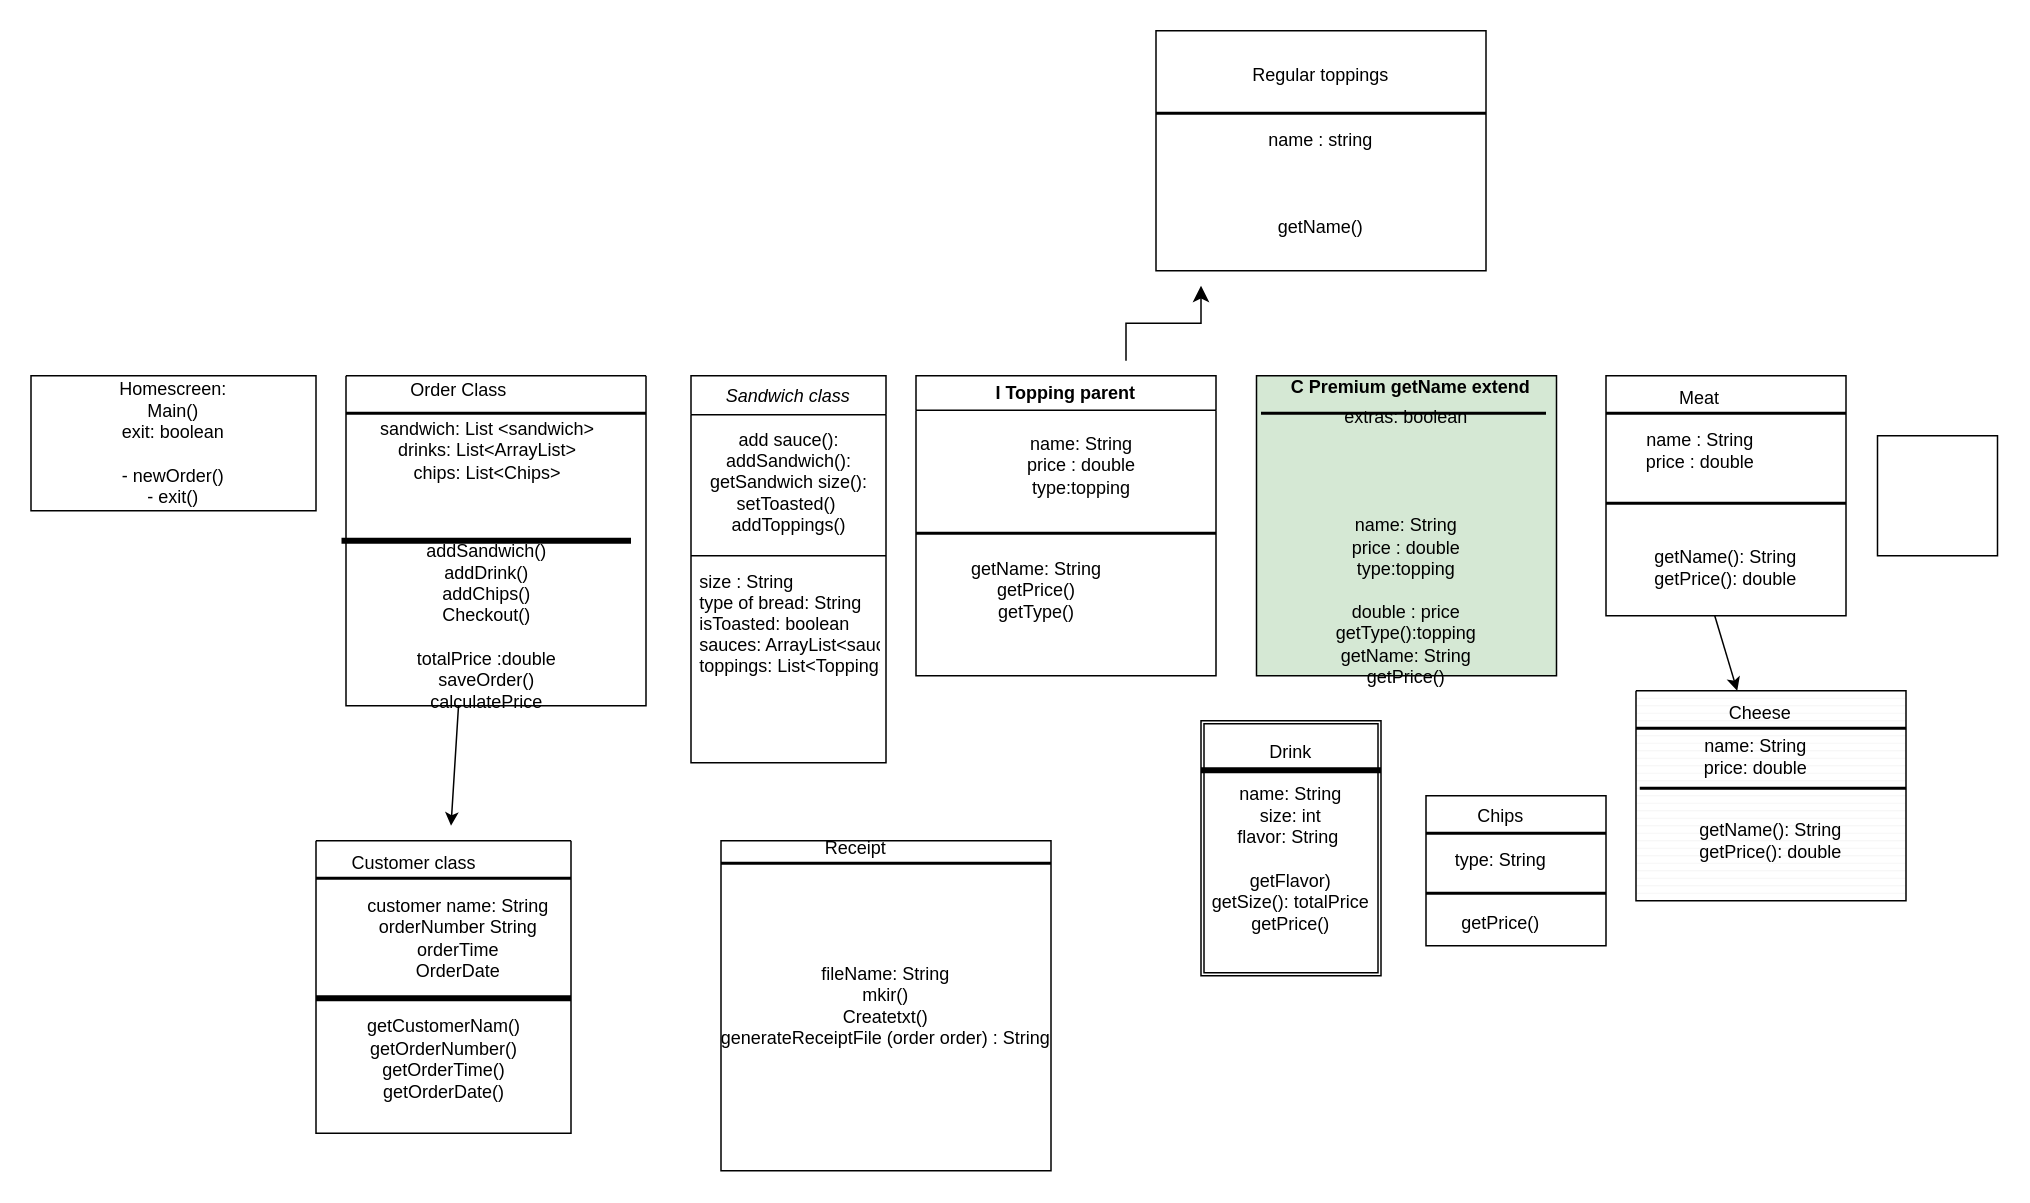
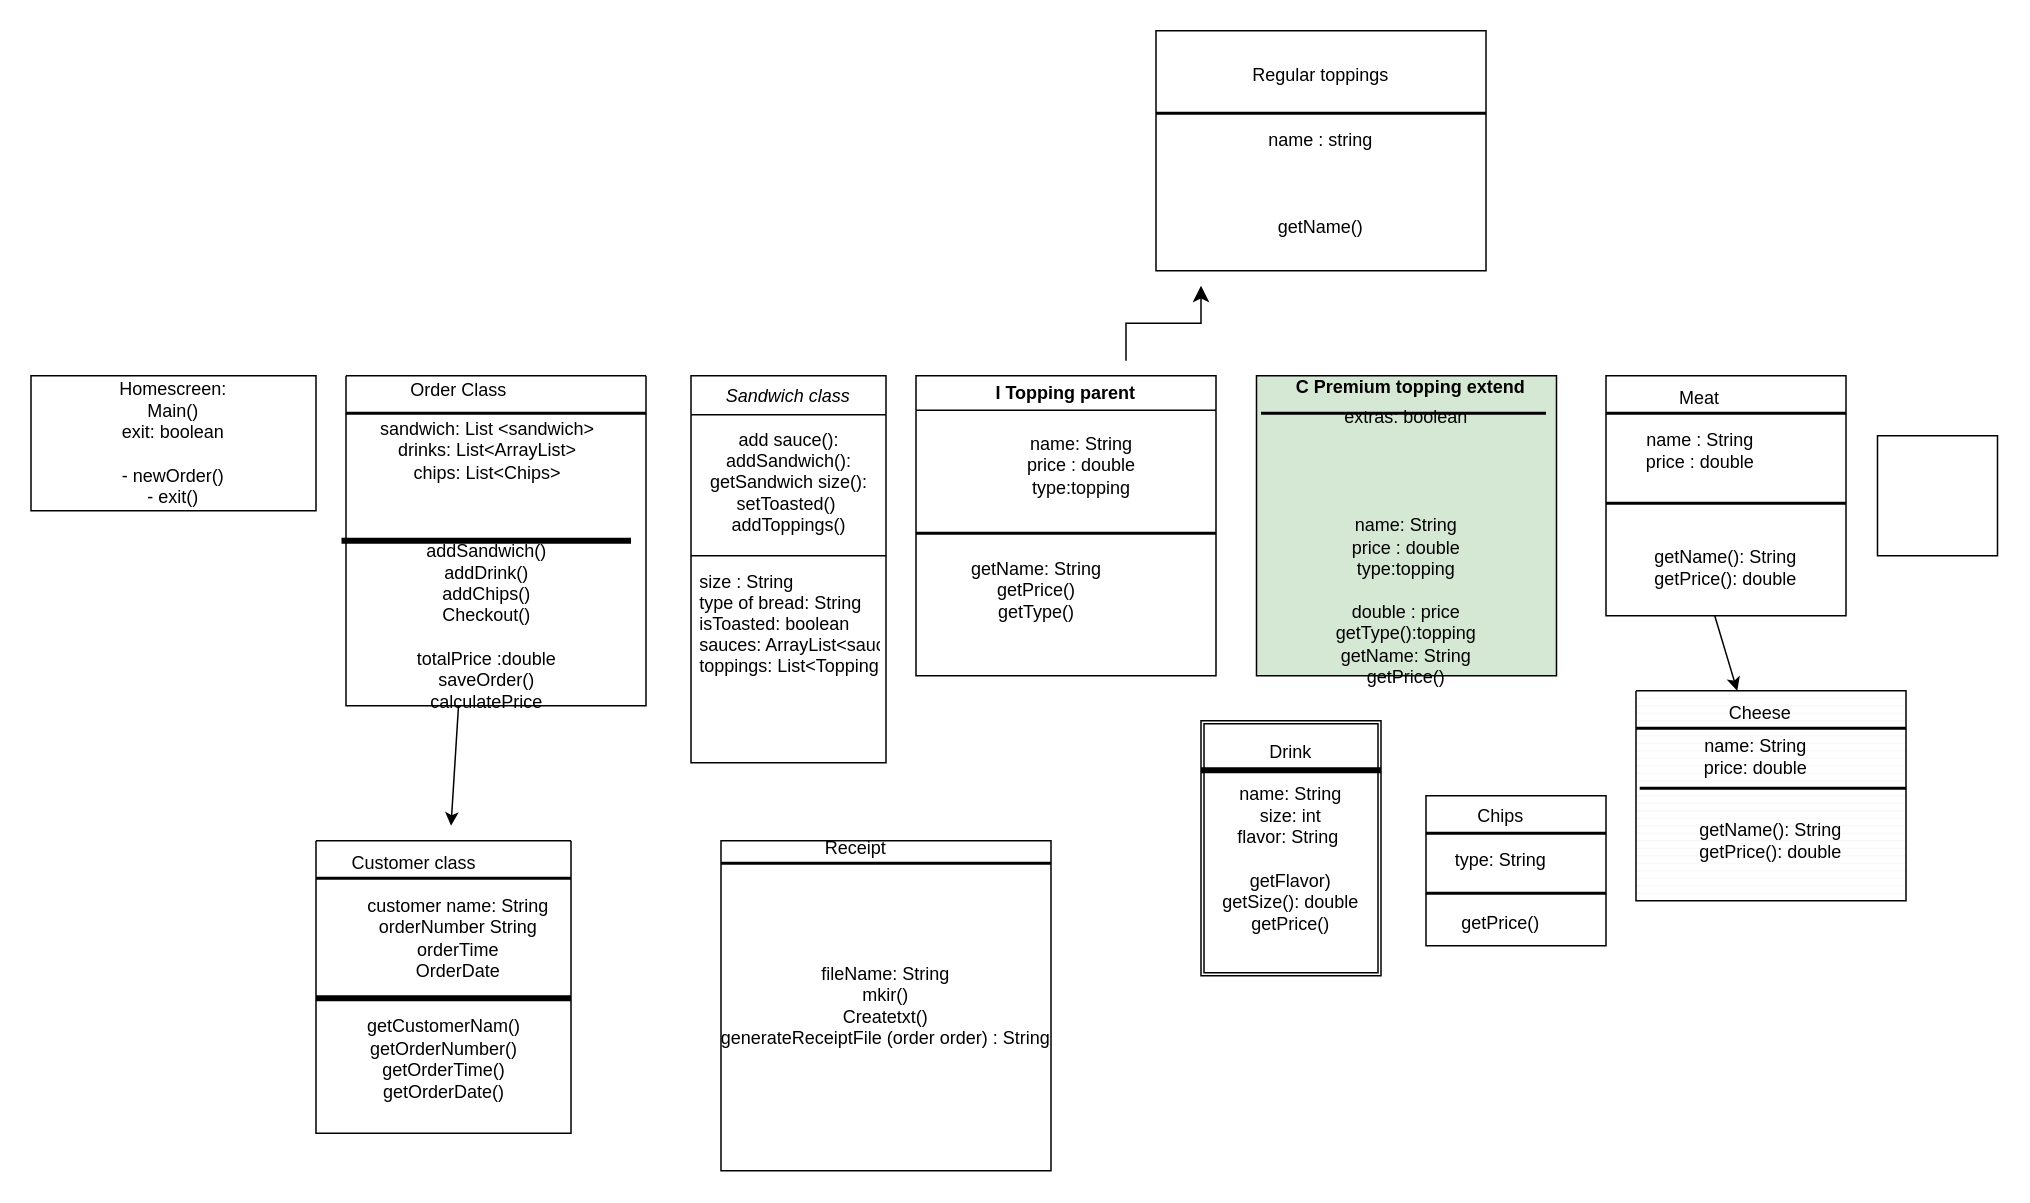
node "C Premium getName extend": label "C Premium getName extend" -> "C Premium topping extend"
node "Drink name: String size: int flavor: String getFlavor) getSize(): totalPrice getPrice()": label "Drink name: String size: int flavor: String getFlavor) getSize(): totalPrice getPrice()" -> "Drink name: String size: int flavor: String getFlavor) getSize(): double getPrice()"
